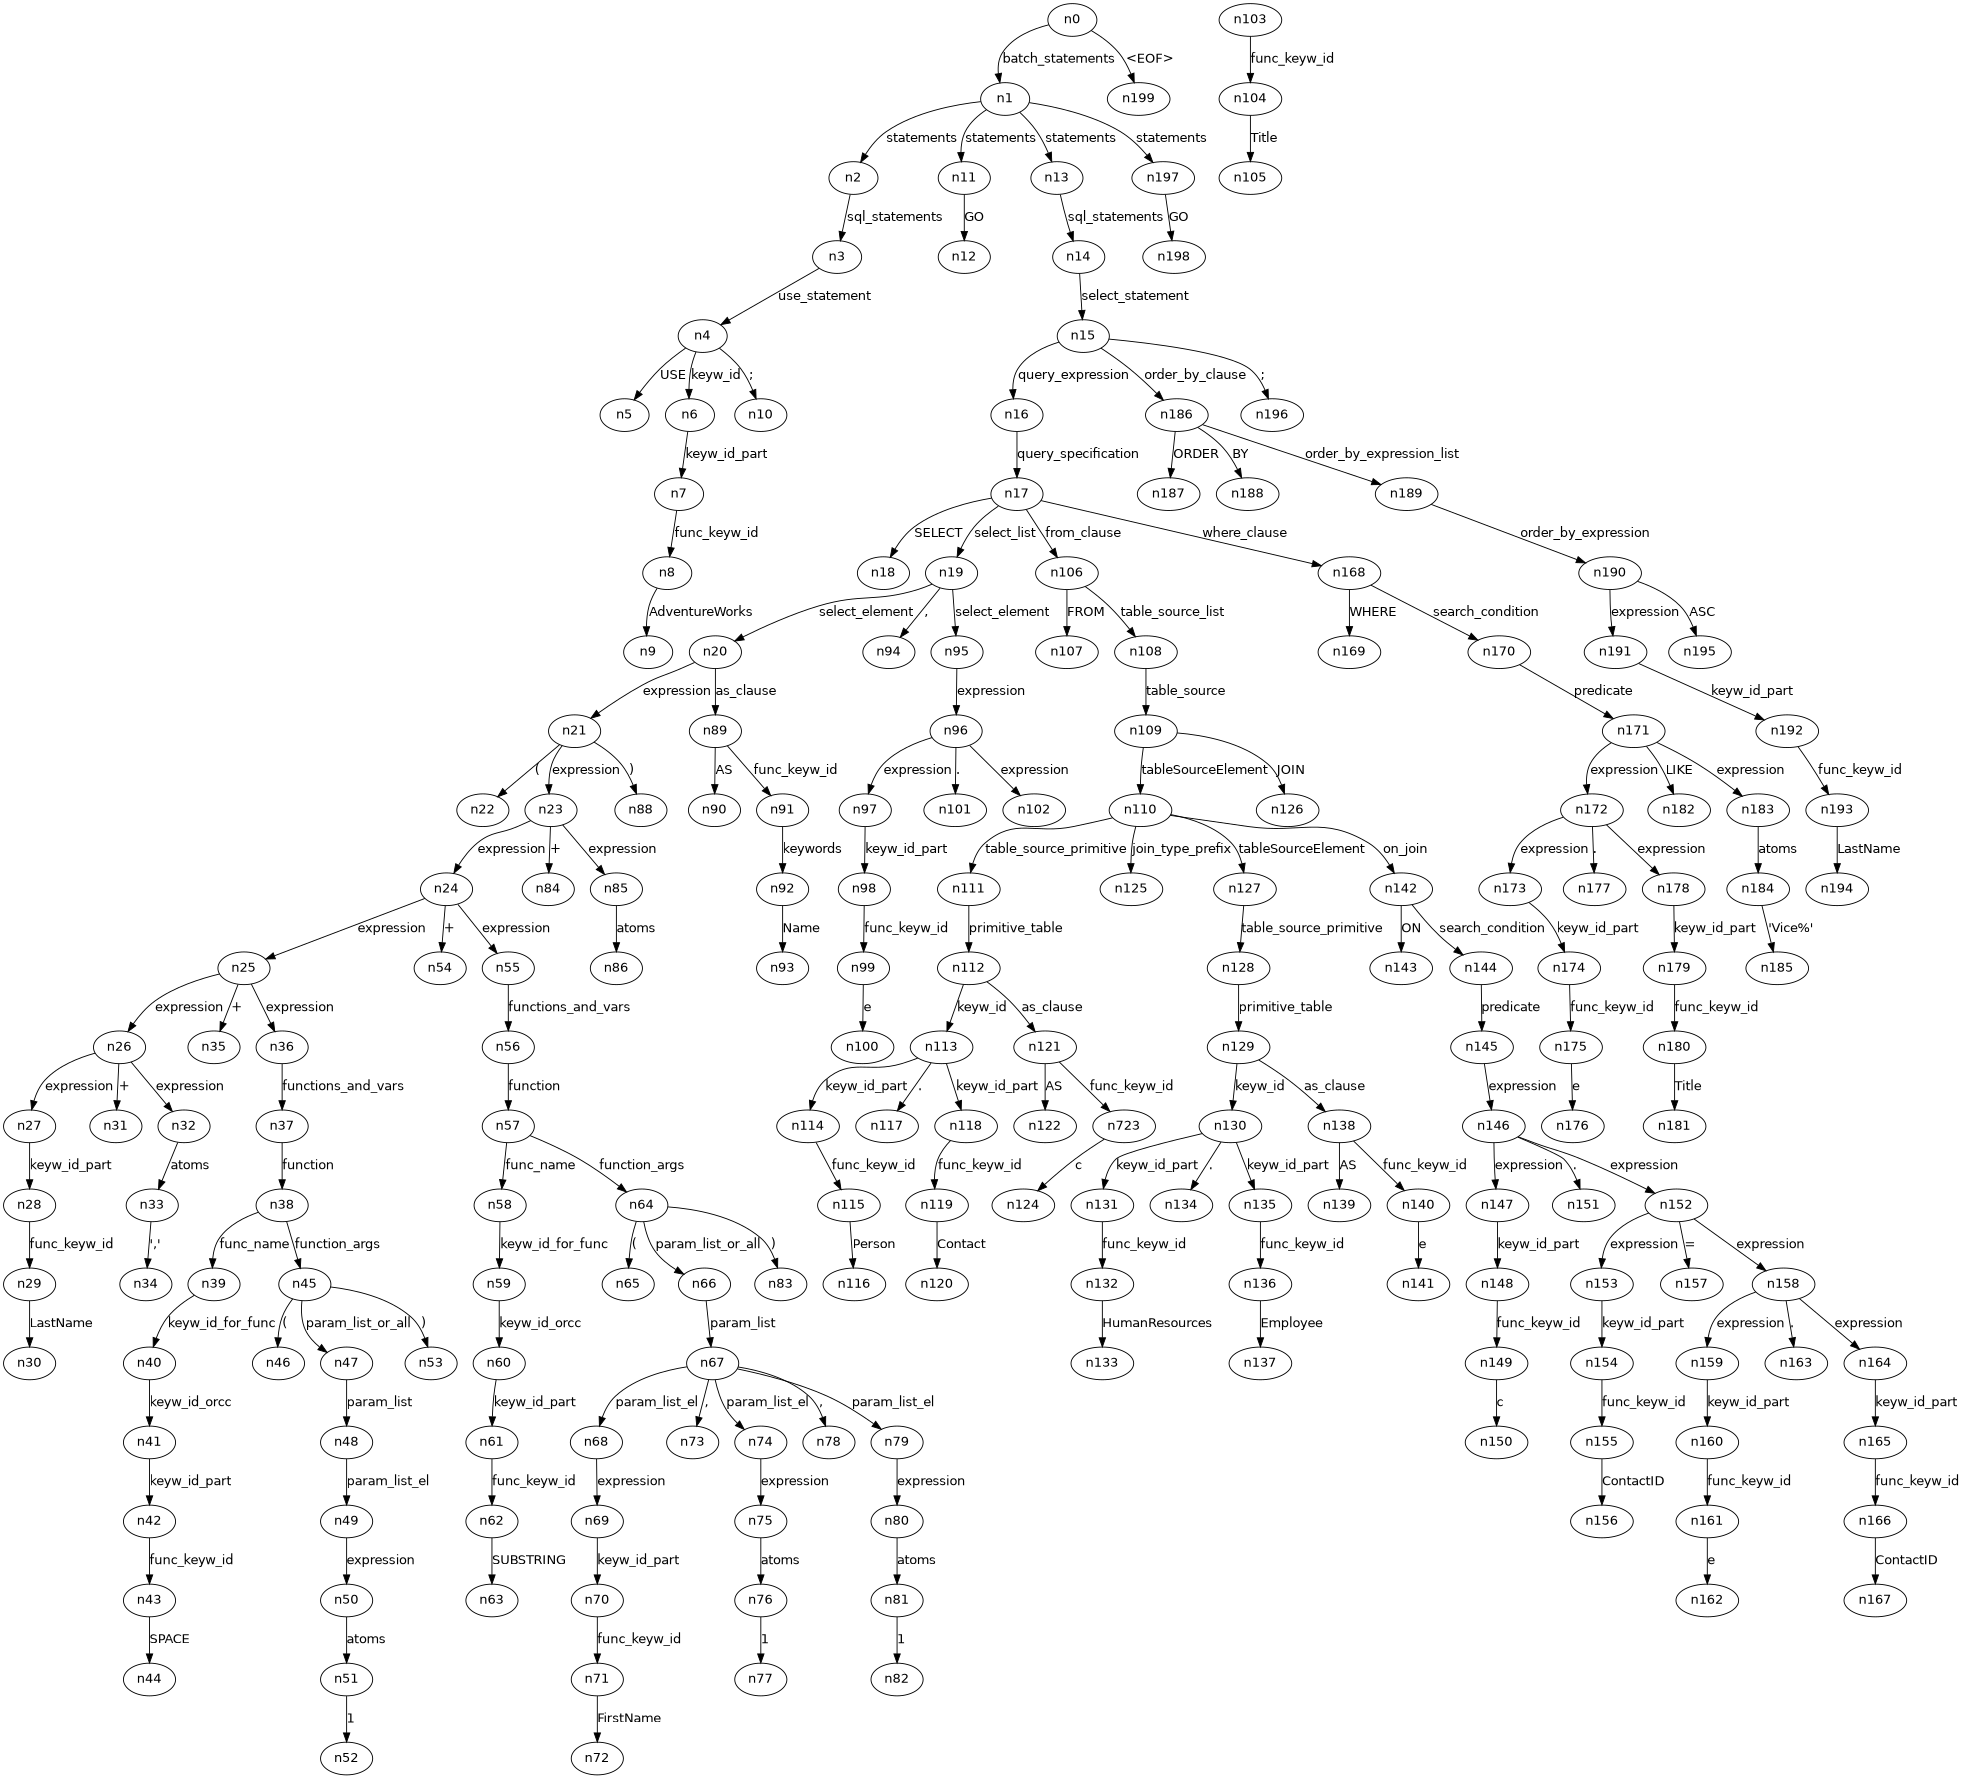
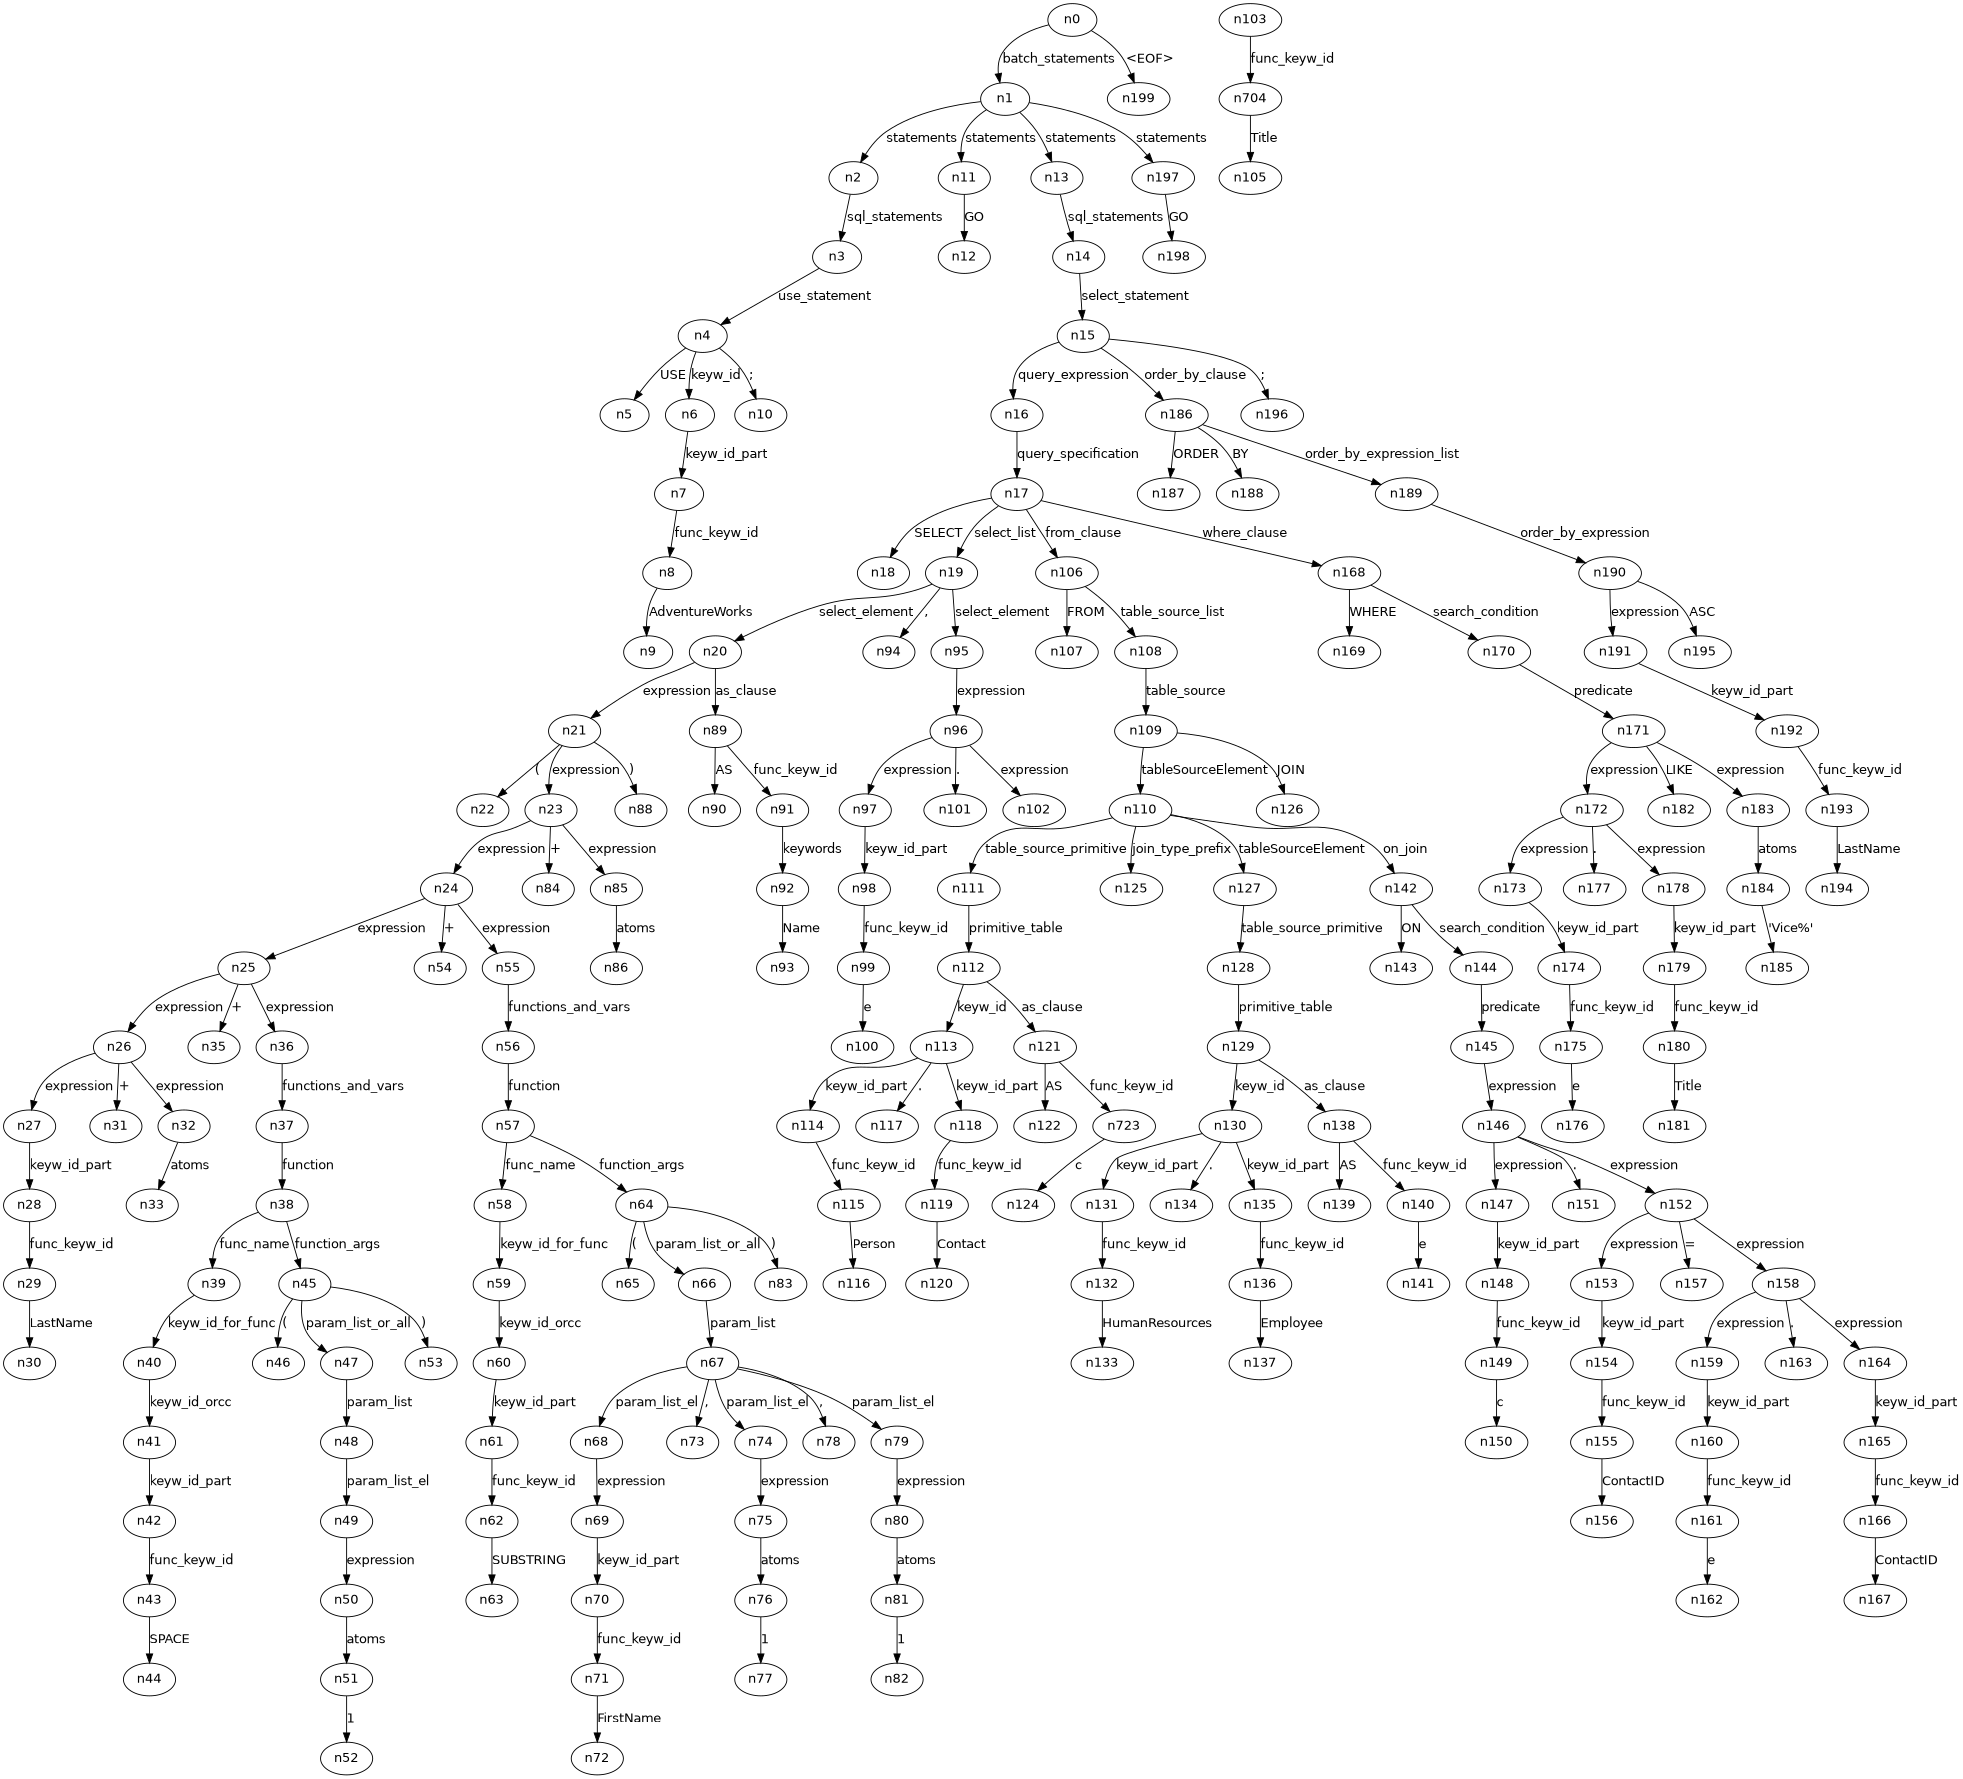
node "n104": label "n104" -> "n704"
node "n34": removed
